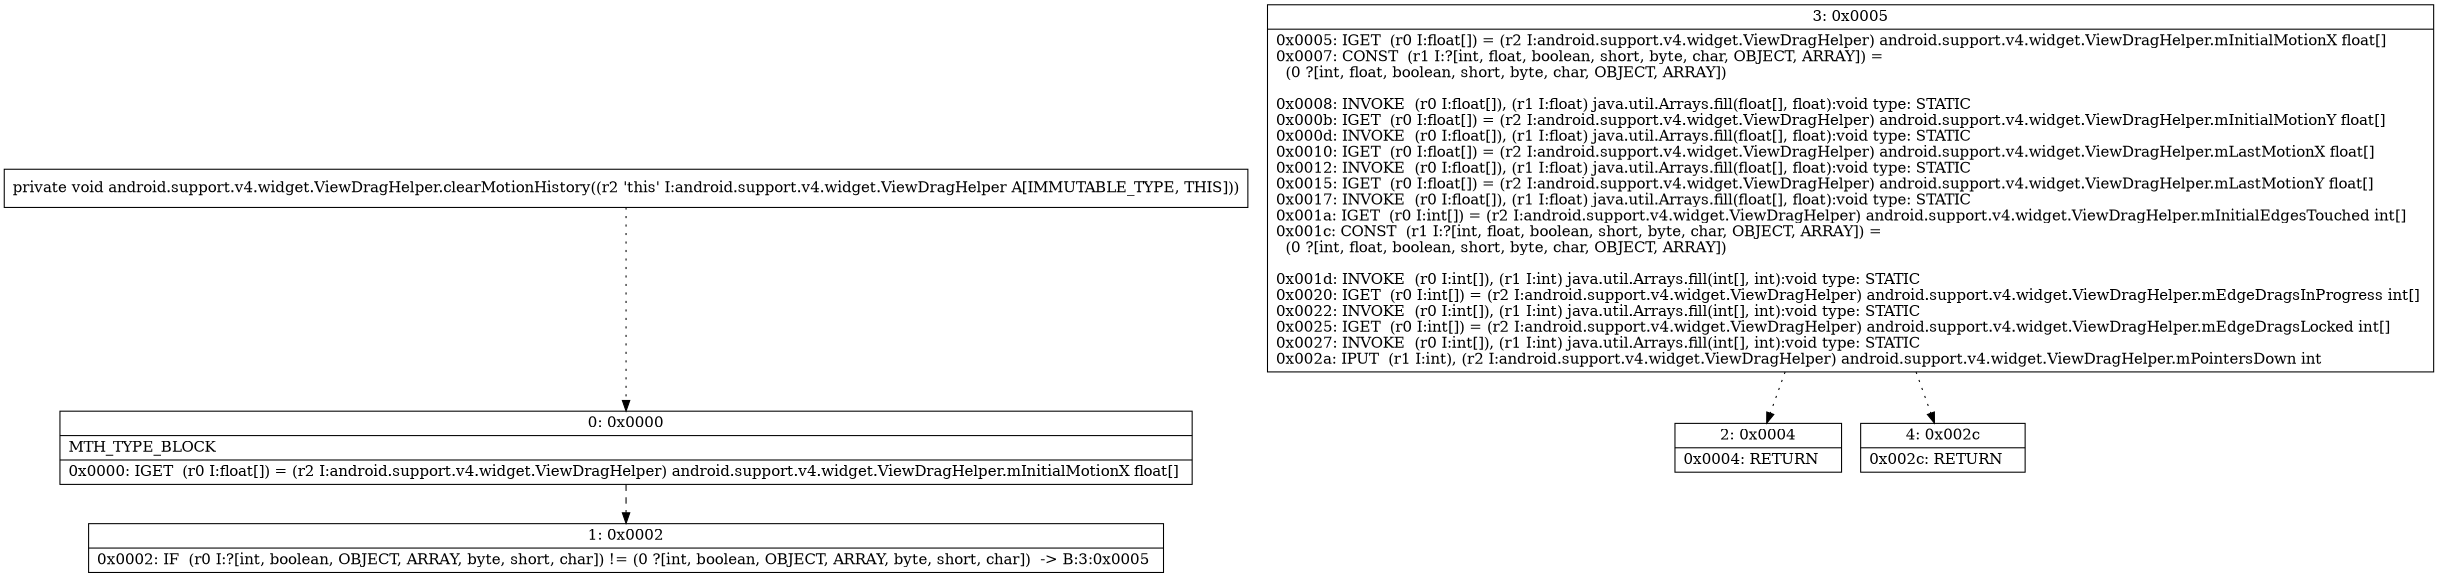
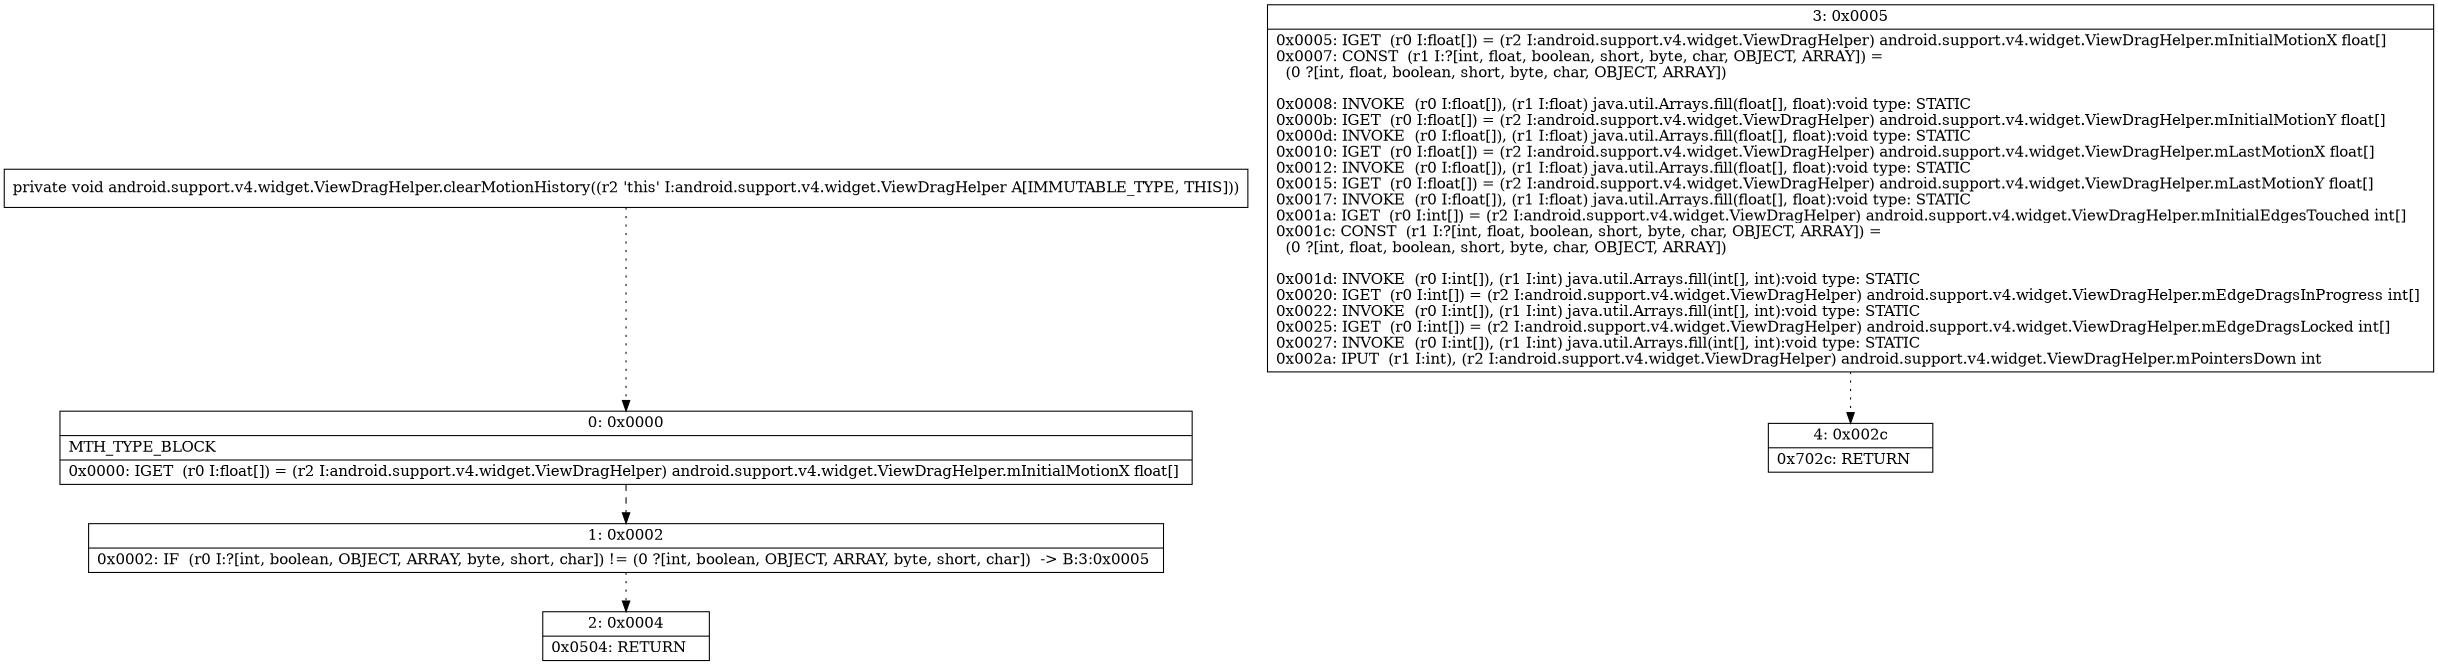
edge "3: 0x0005" -> "2: 0x0004": now "1: 0x0002" -> "2: 0x0004"
node "2: 0x0004": text "0x0004: RETURN" -> "0x0504: RETURN"
node "4: 0x002c": text "0x002c: RETURN" -> "0x702c: RETURN"
